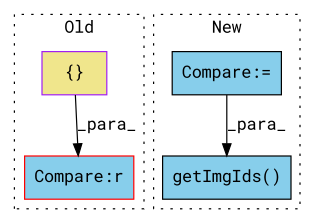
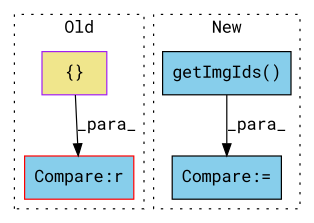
edge "Compare:=" -> "getImgIds()": reversed
